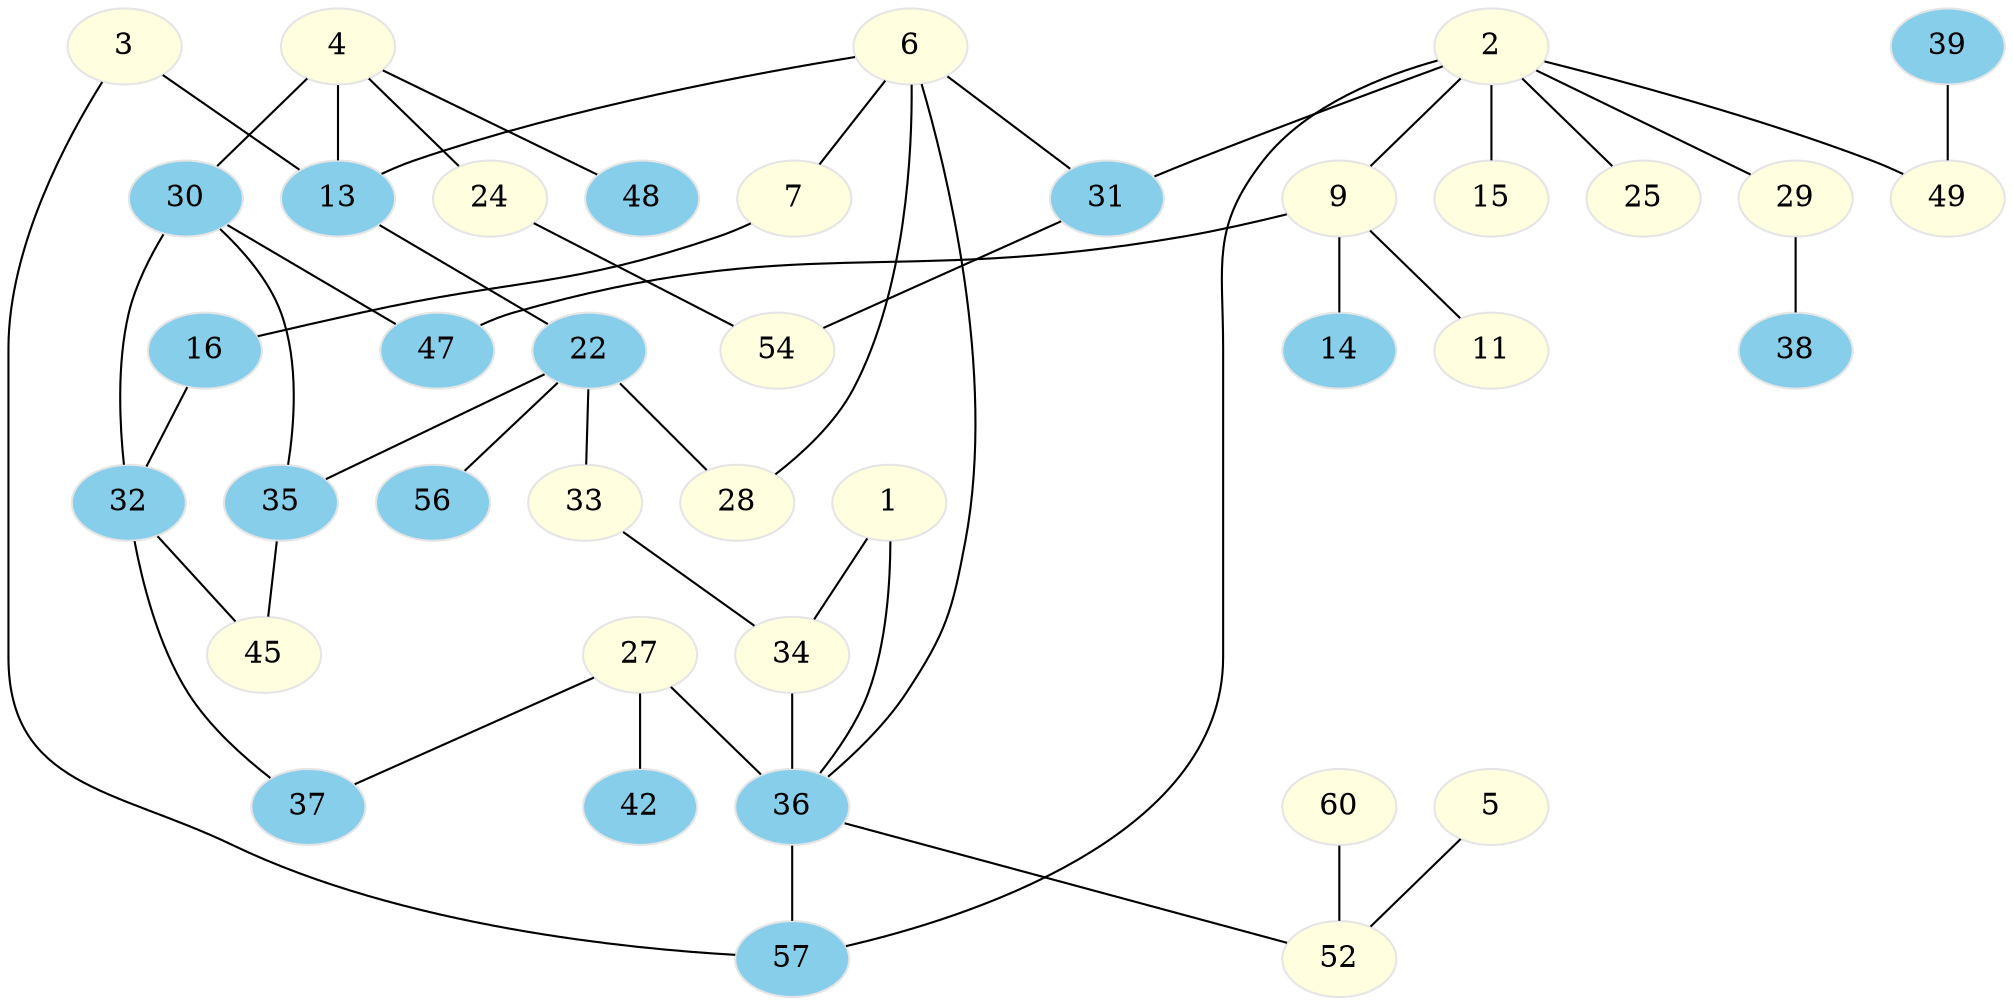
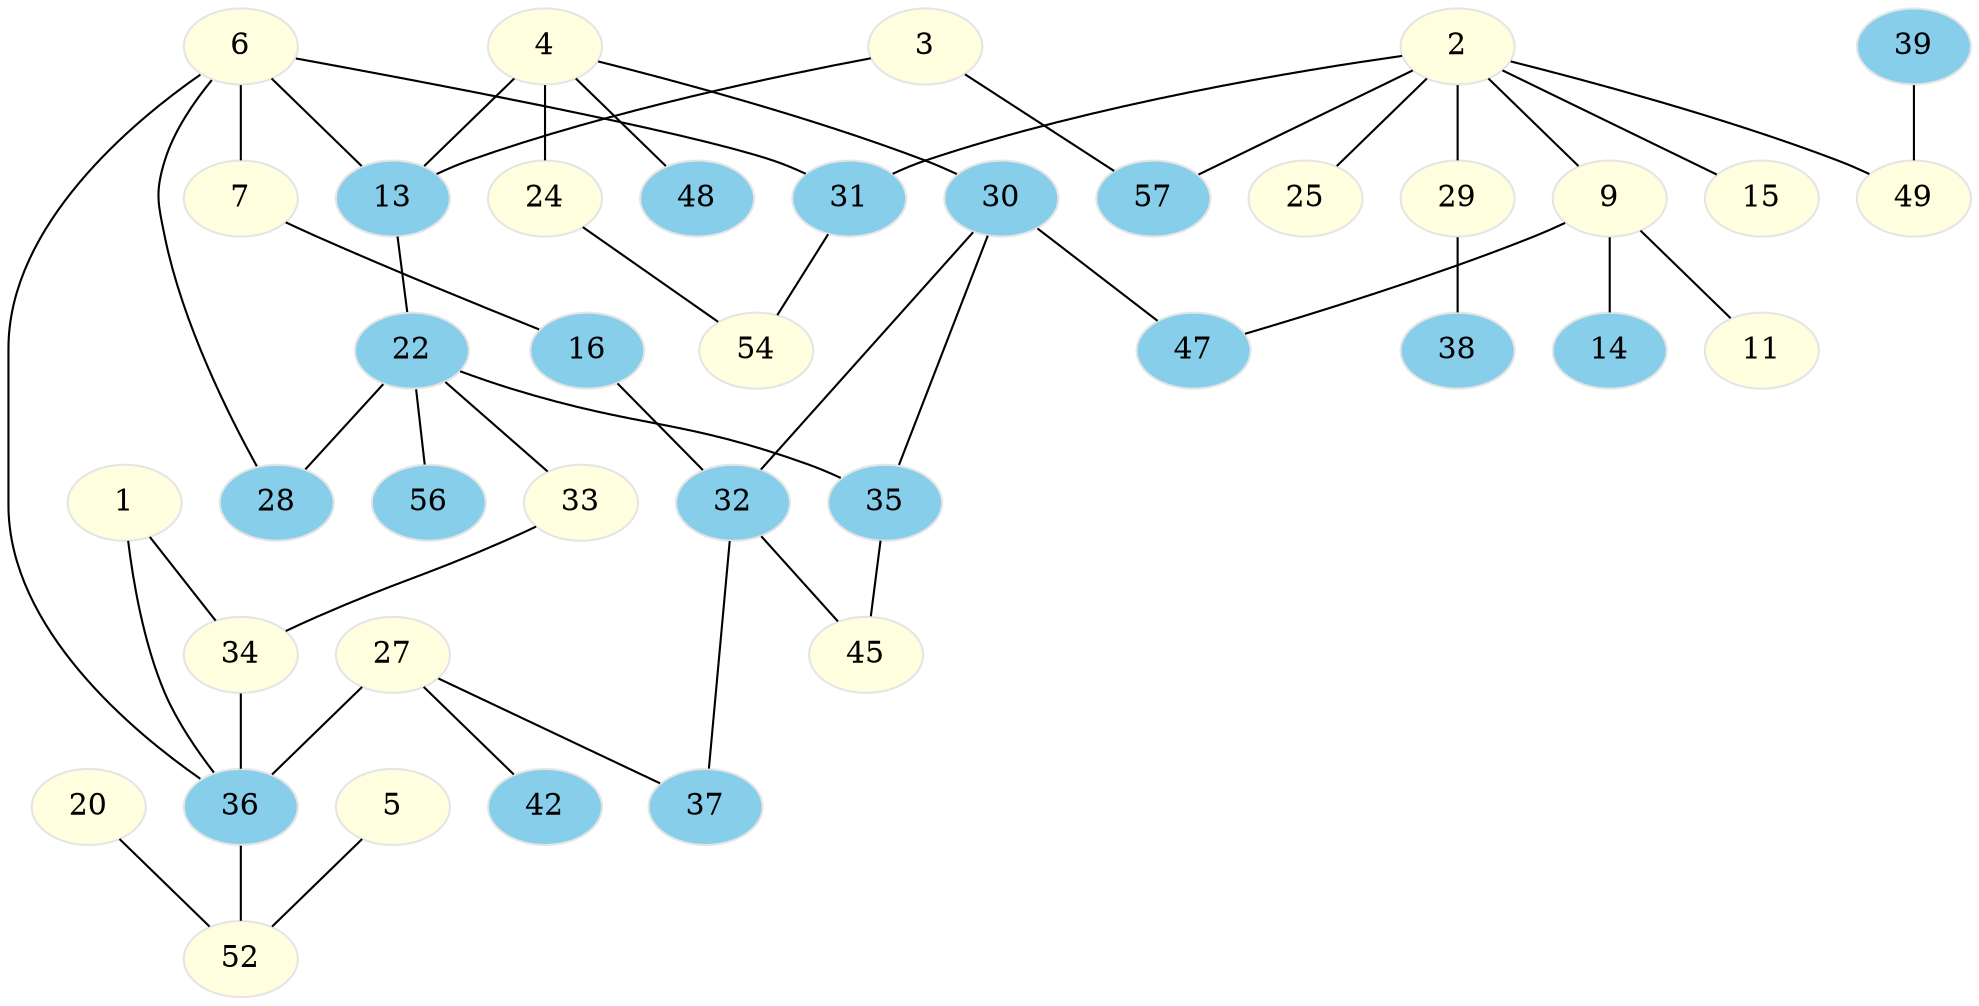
node "28": fillcolor lightyellow -> skyblue
node "60": label "60" -> "20"
edge "36" -- "57": removed
